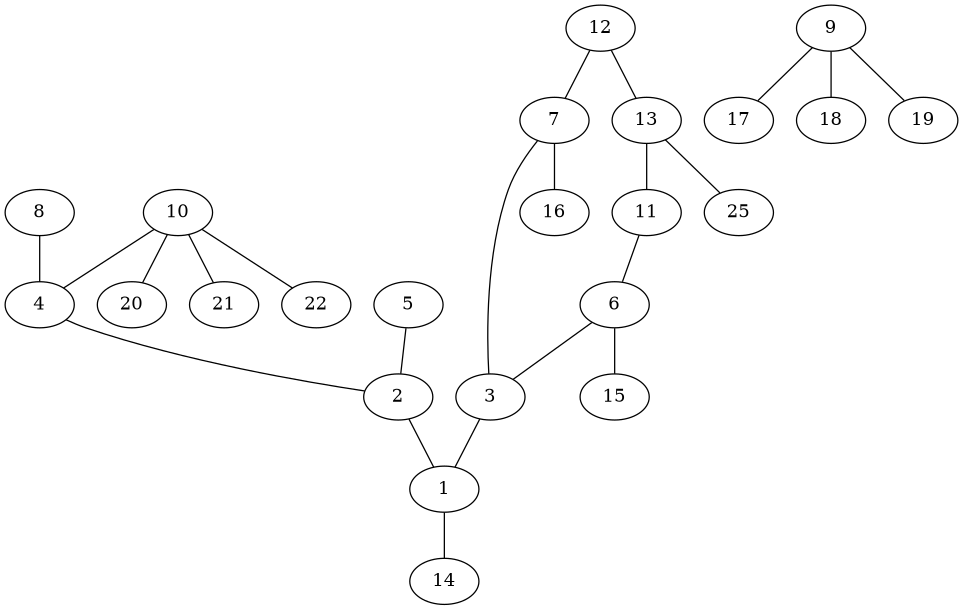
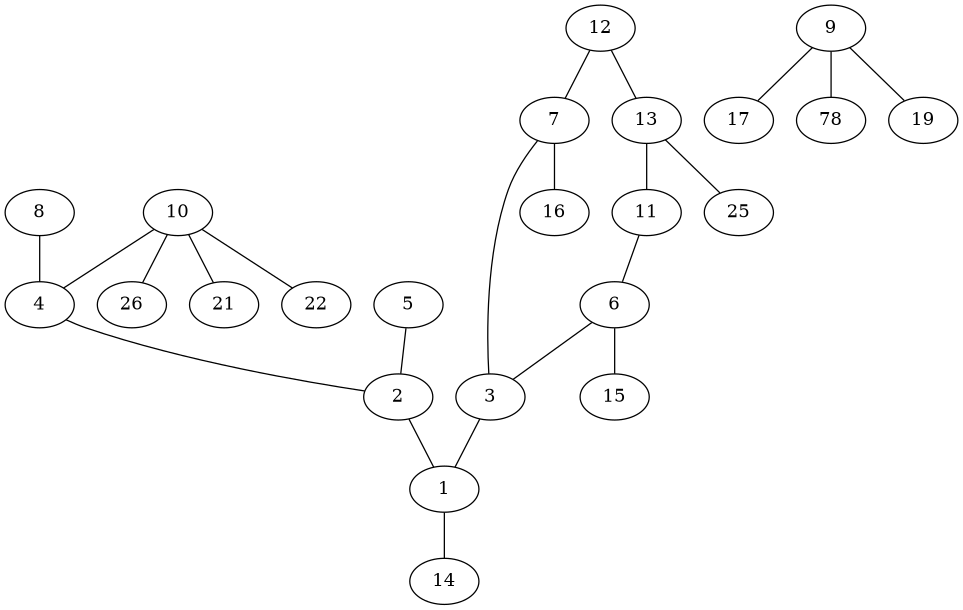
node "18": label "18" -> "78"
node "20": label "20" -> "26"
